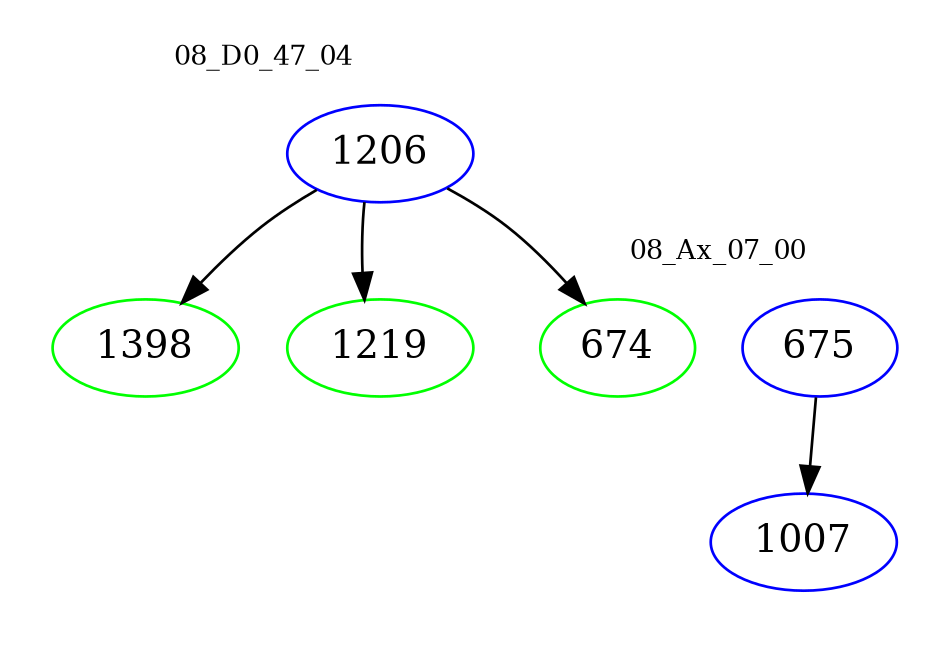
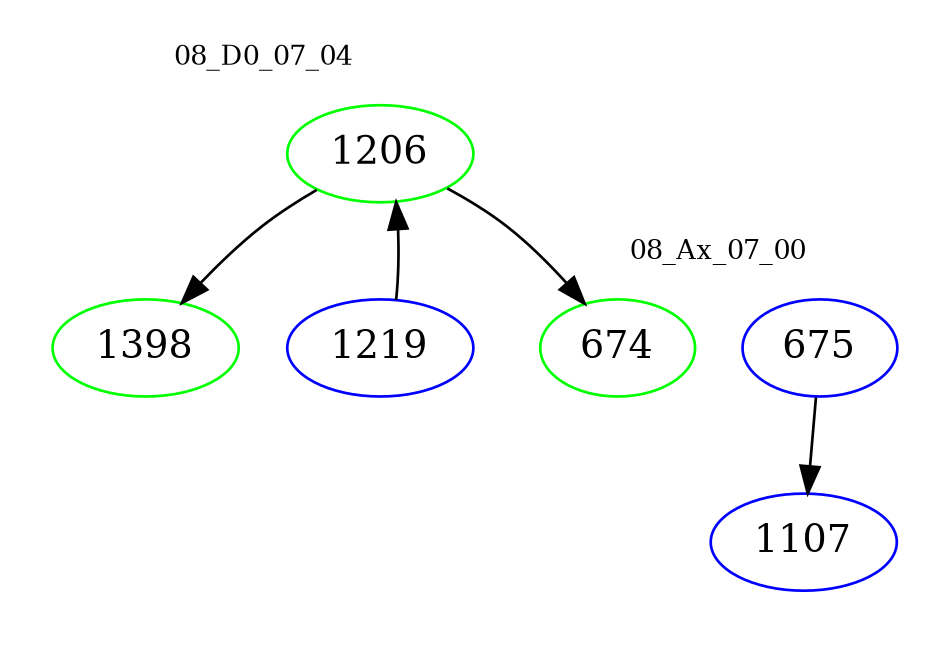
cluster "08_D0_47_04": label "08_D0_47_04" -> "08_D0_07_04"
node "1206": color blue -> green
edge "1206" -> "1219": reversed
node "1219": color green -> blue
node "1007": label "1007" -> "1107"
